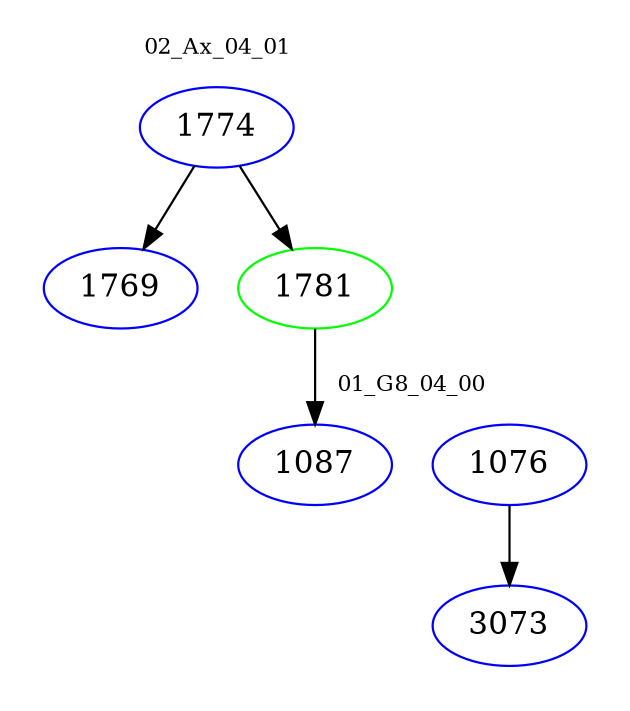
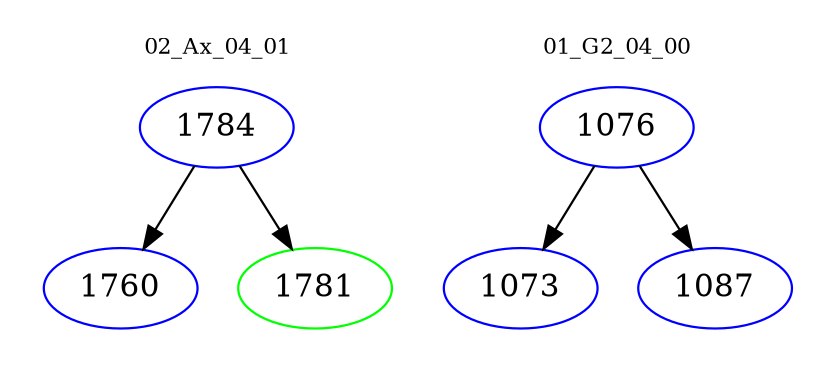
node "1774": label "1774" -> "1784"
node "1769": label "1769" -> "1760"
edge "1781" -> "1087": now "1076" -> "1087"
cluster "01_G8_04_00": label "01_G8_04_00" -> "01_G2_04_00"
node "3073": label "3073" -> "1073"
